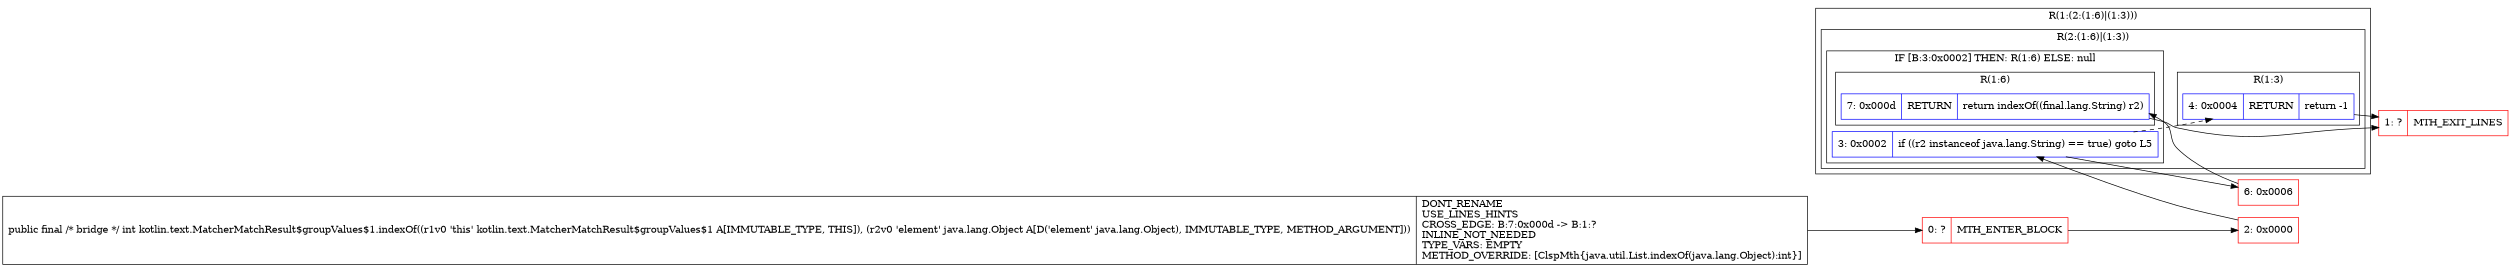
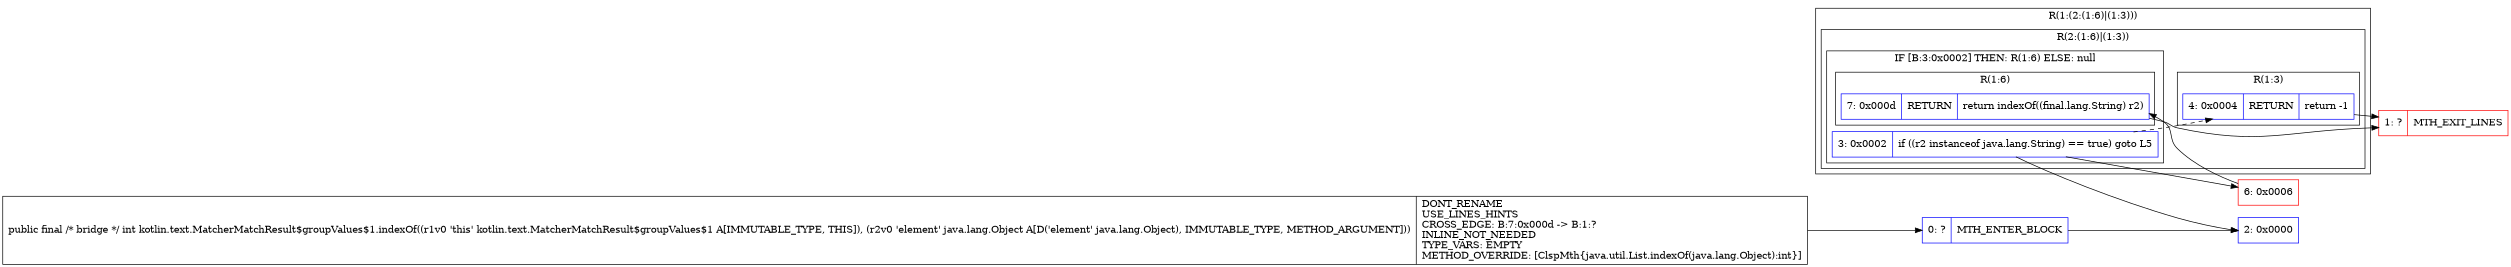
edge "2: 0x0000" -> "3: 0x0002": reversed
node "0: ?": color red -> blue
node "2: 0x0000": color red -> blue
